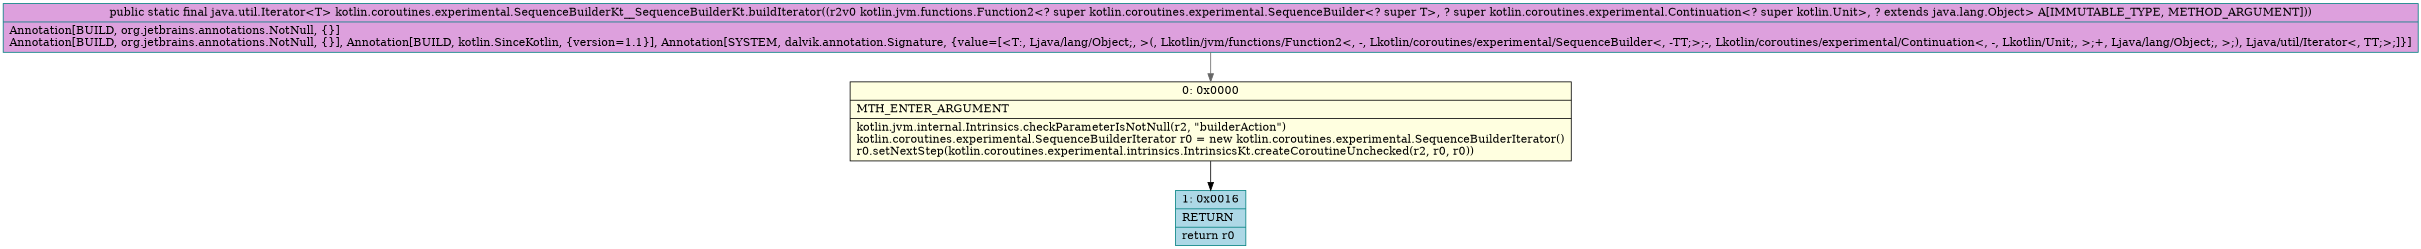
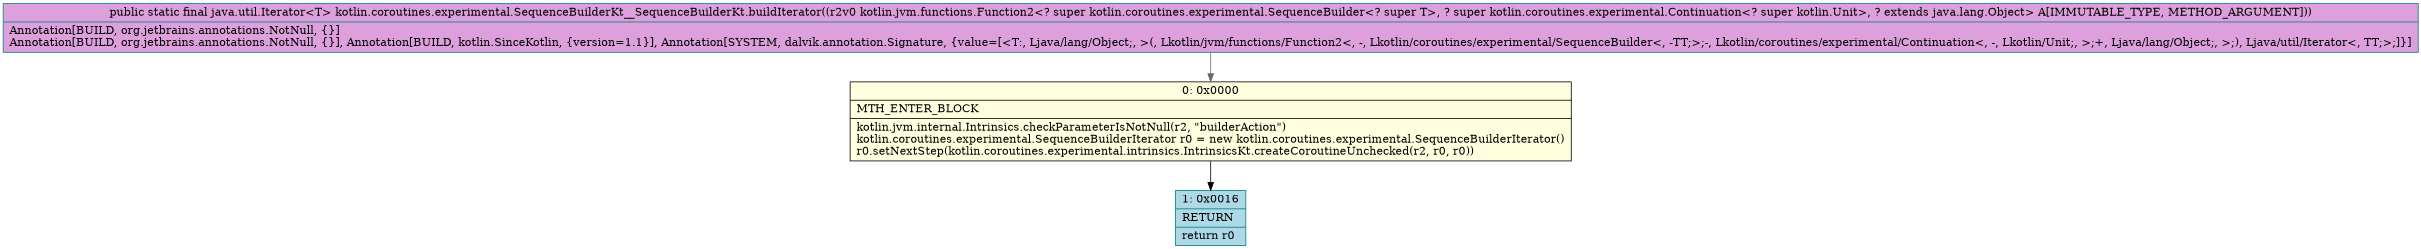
node "0: 0x0000": text "MTH_ENTER_ARGUMENT" -> "MTH_ENTER_BLOCK"
